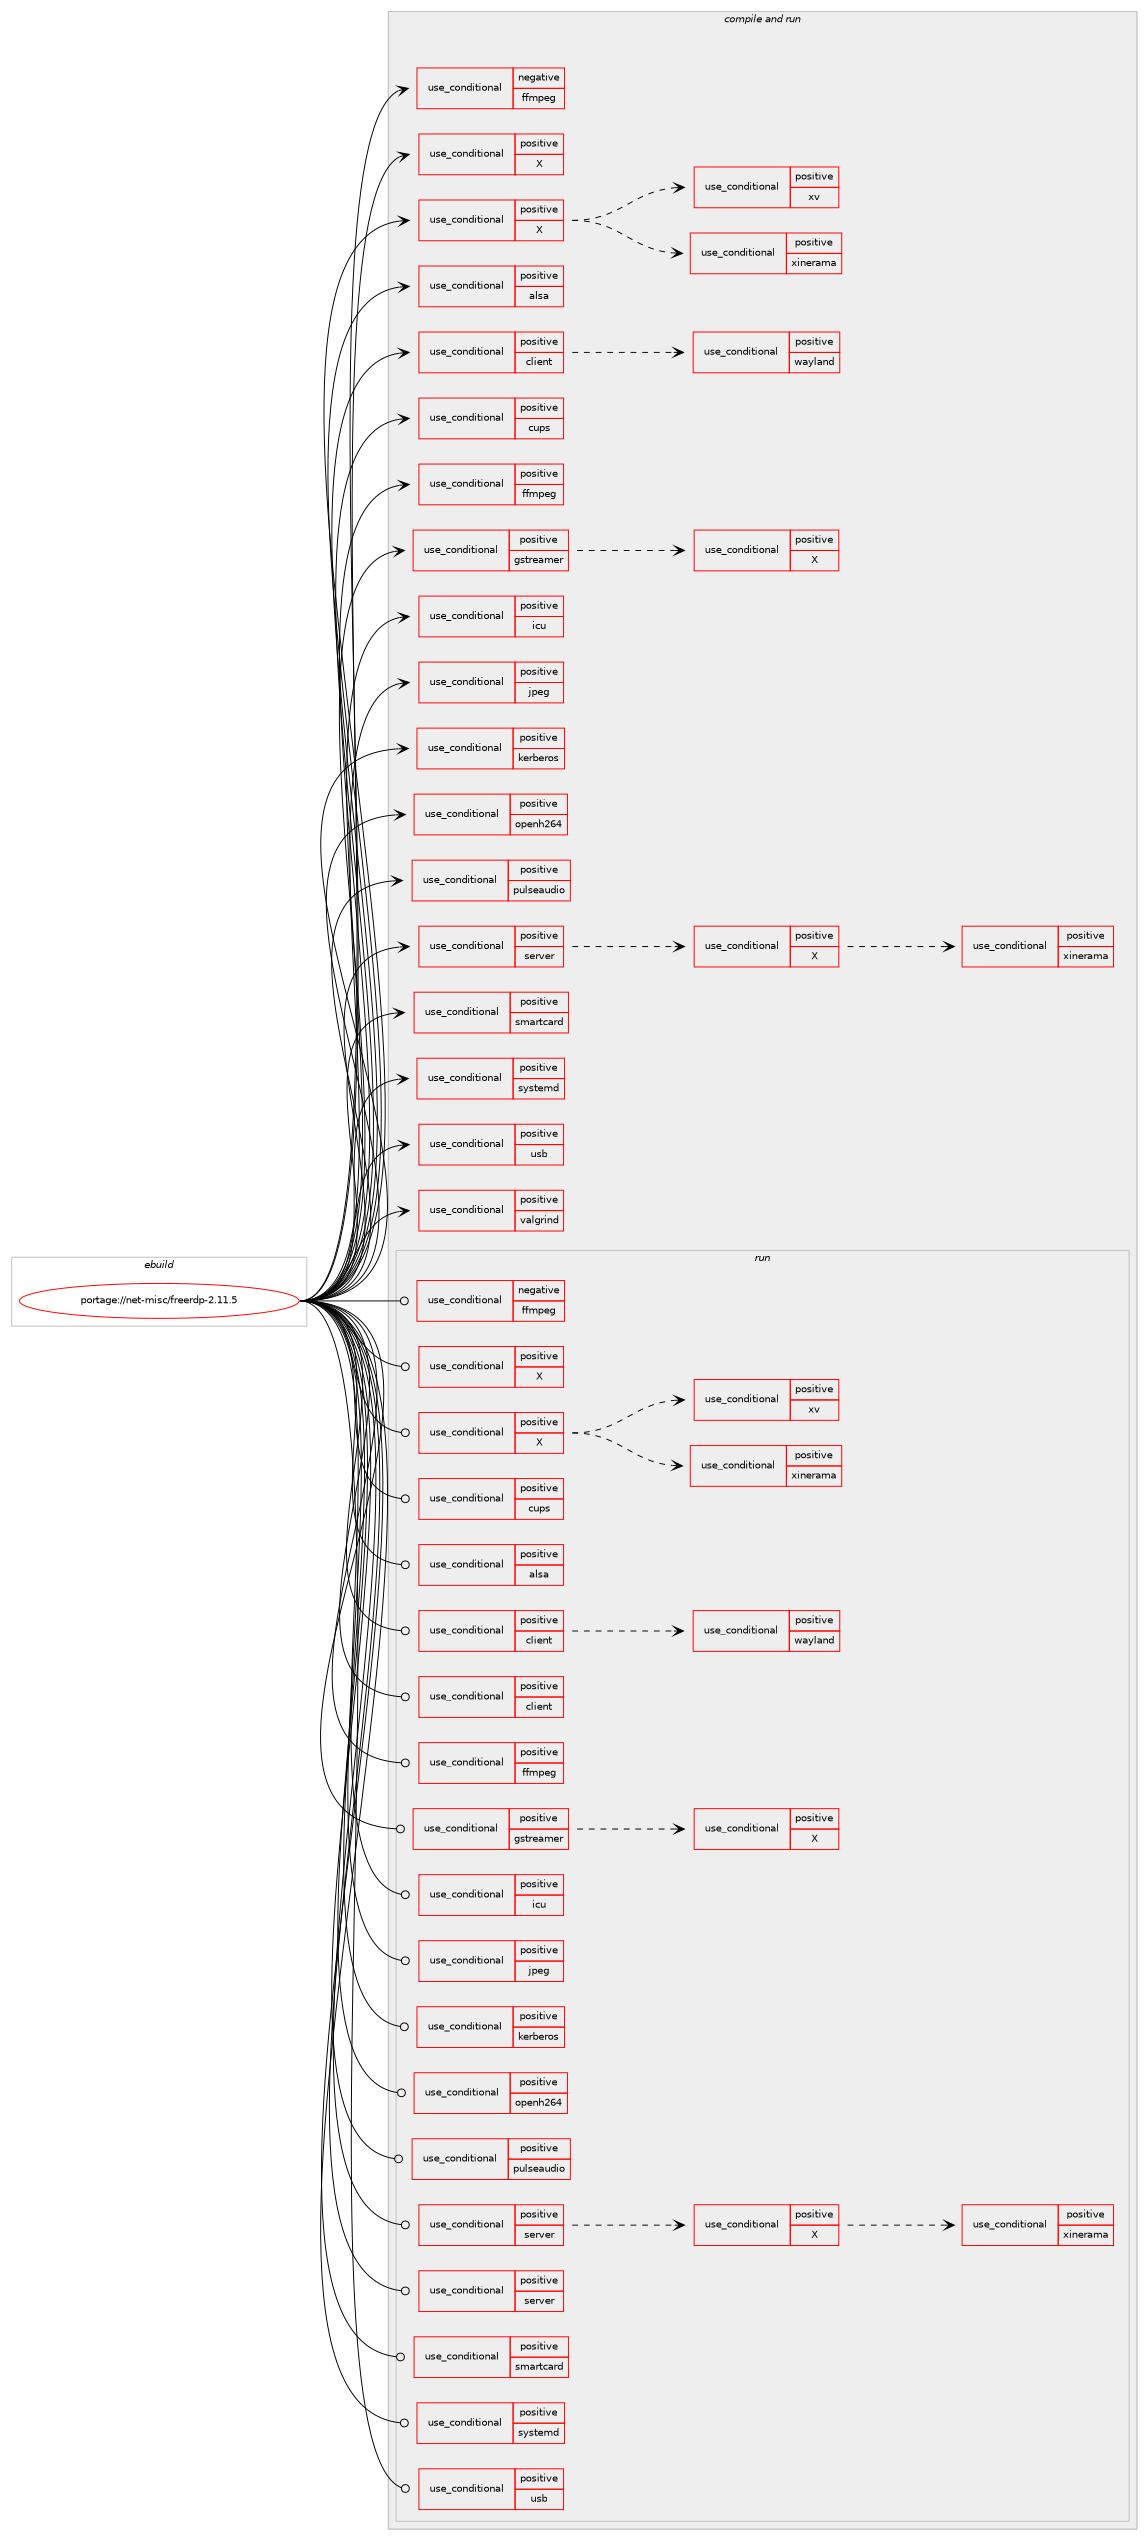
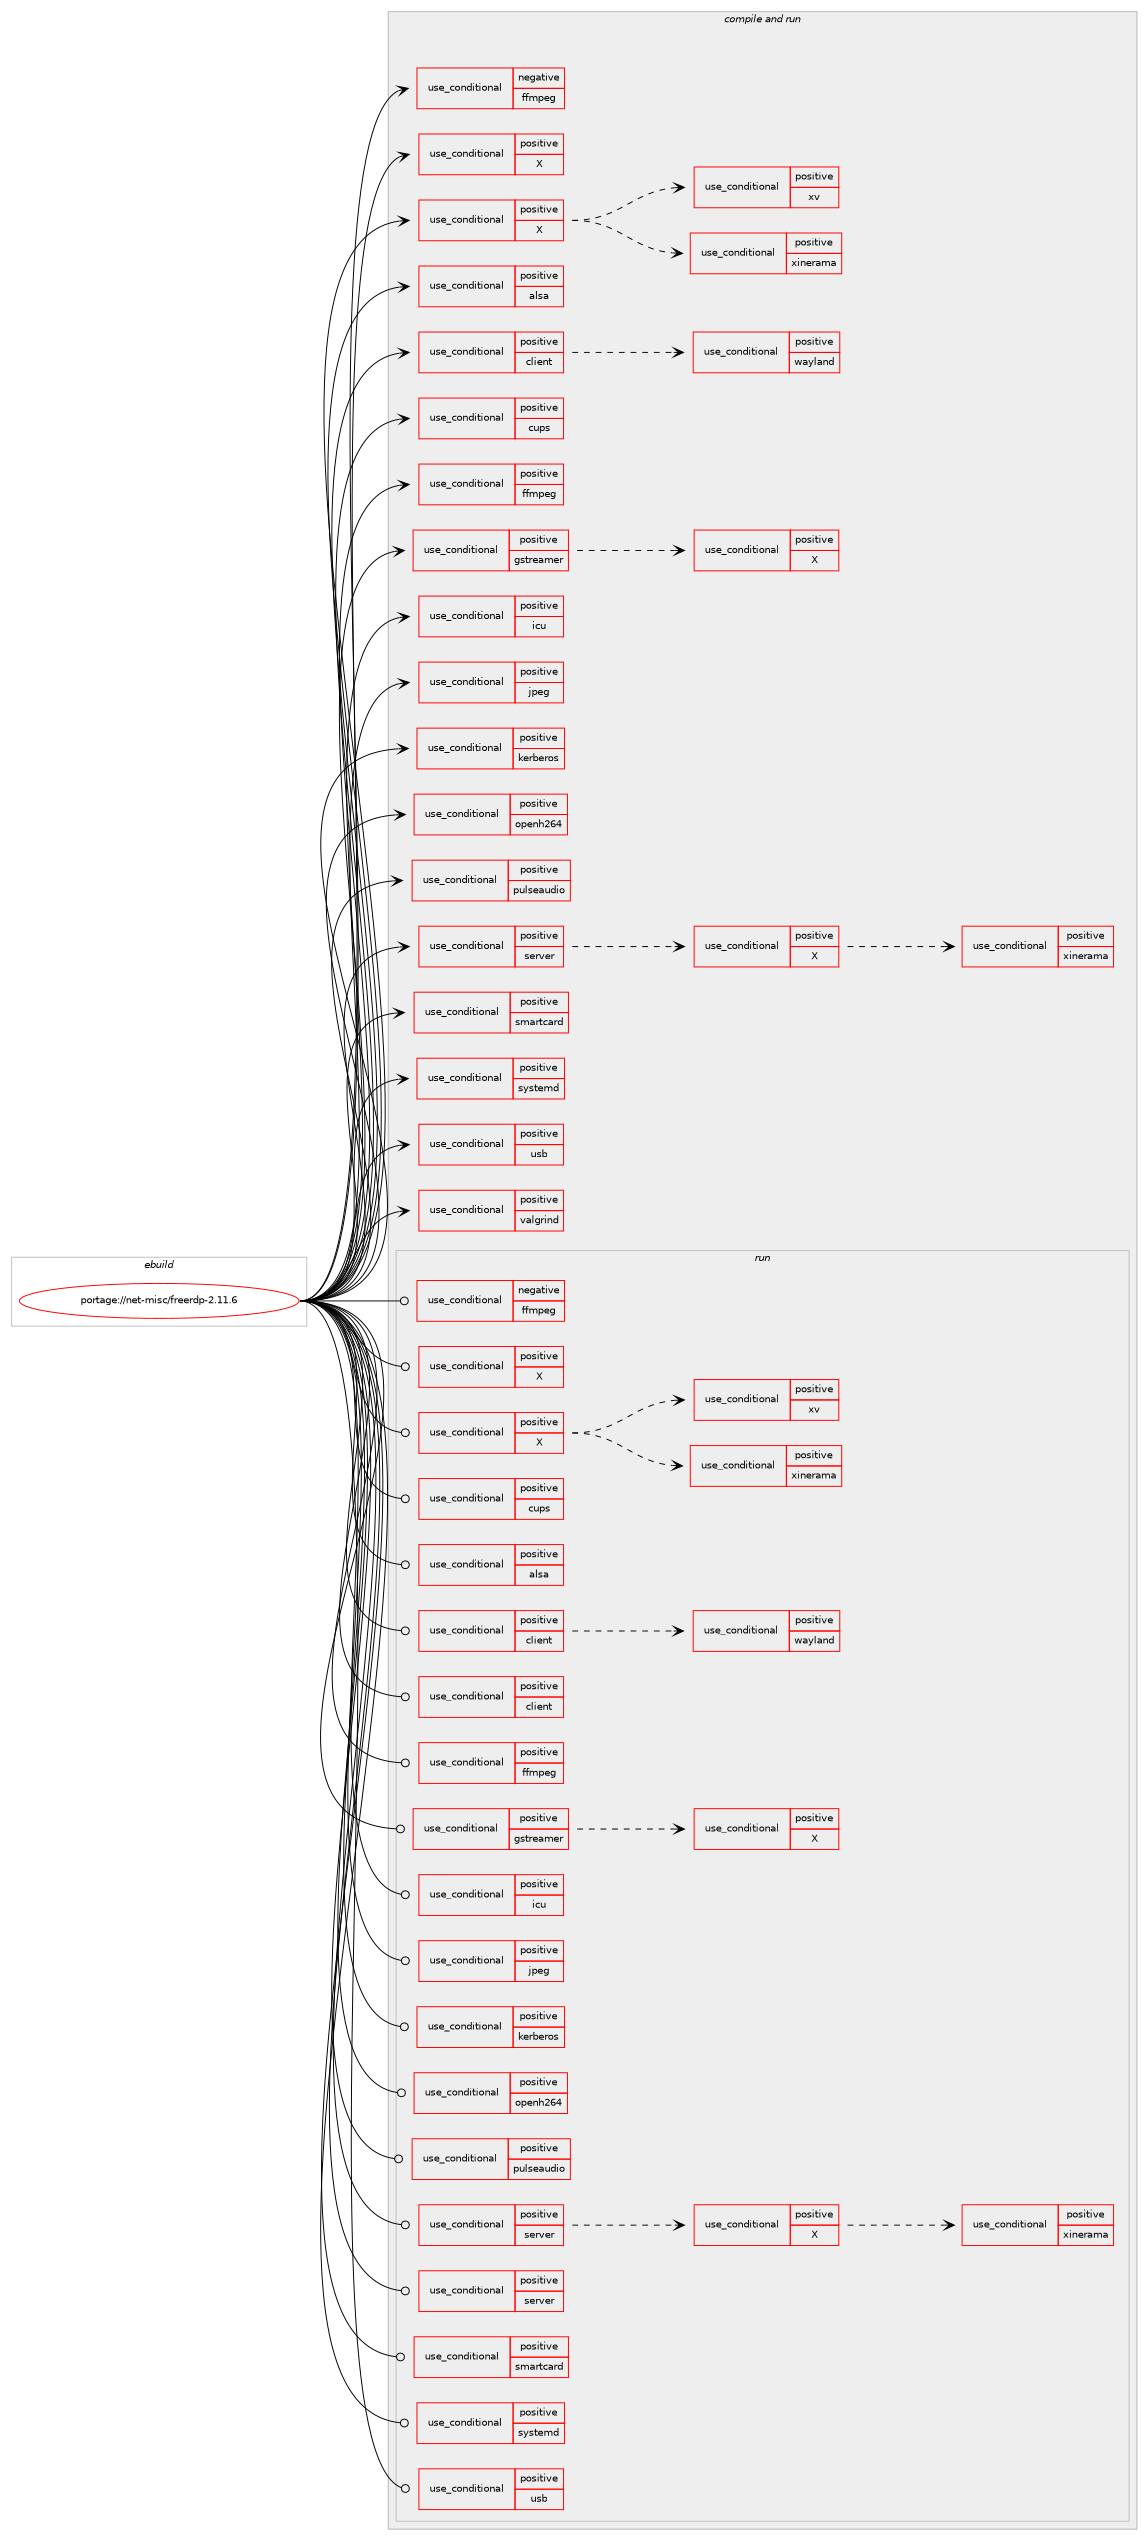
node "portage://net-misc/freerdp-2.11.5": label "portage://net-misc/freerdp-2.11.5" -> "portage://net-misc/freerdp-2.11.6"
